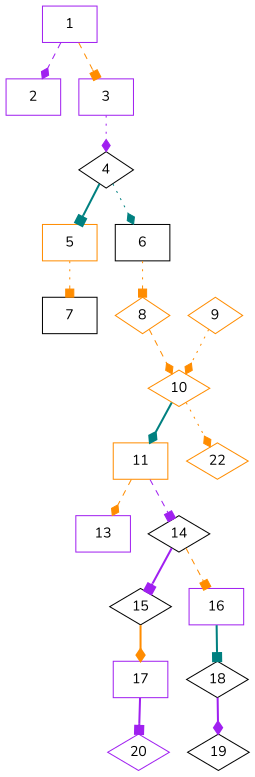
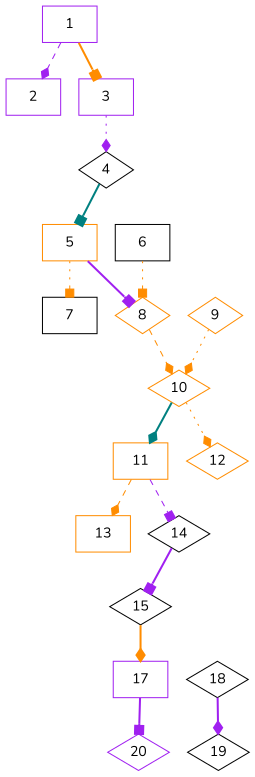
edge "1" -> "3": style dashed -> bold
edge "4" -> "6": removed
edge "5" -> "8": added
node "22": label "22" -> "12"
node "13": color purple -> darkorange
node "16": removed
